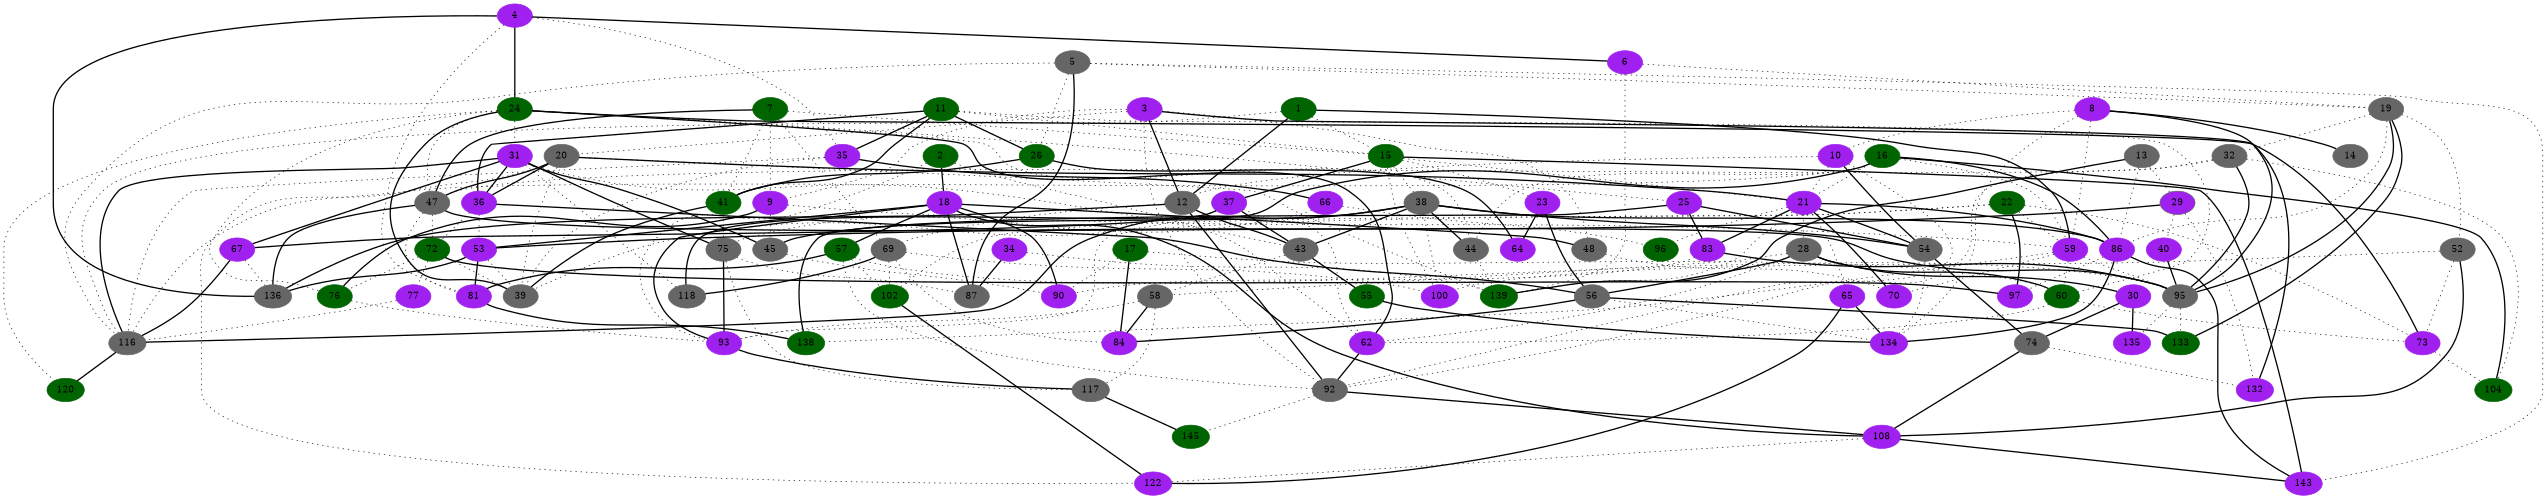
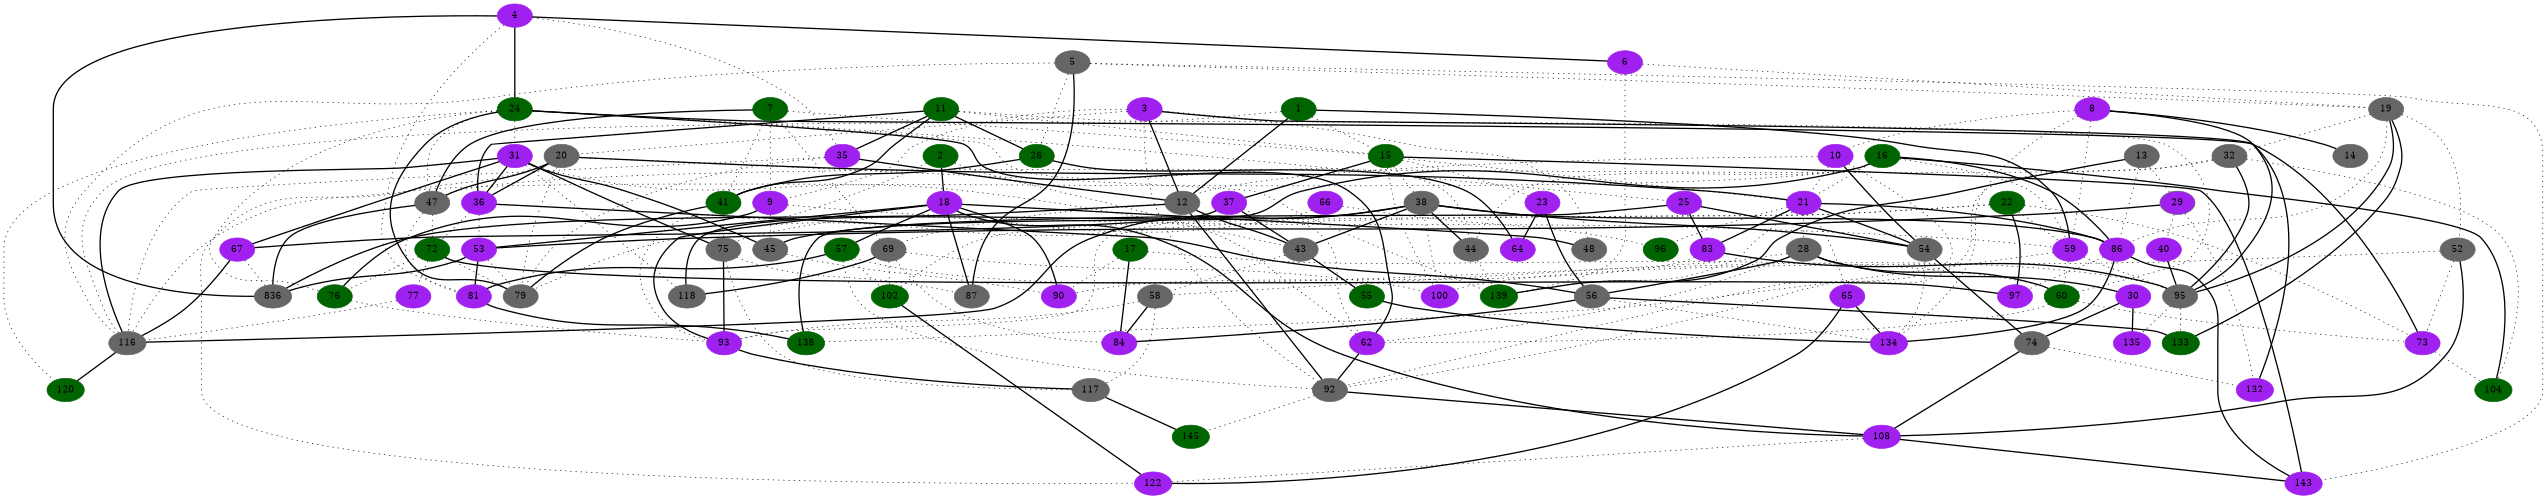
edge "35" -- "66": now "35" -- "12"
edge "47" -- "95": removed
node "34": removed
node "136": label "136" -> "836"
node "39": label "39" -> "79"
node "70": removed
